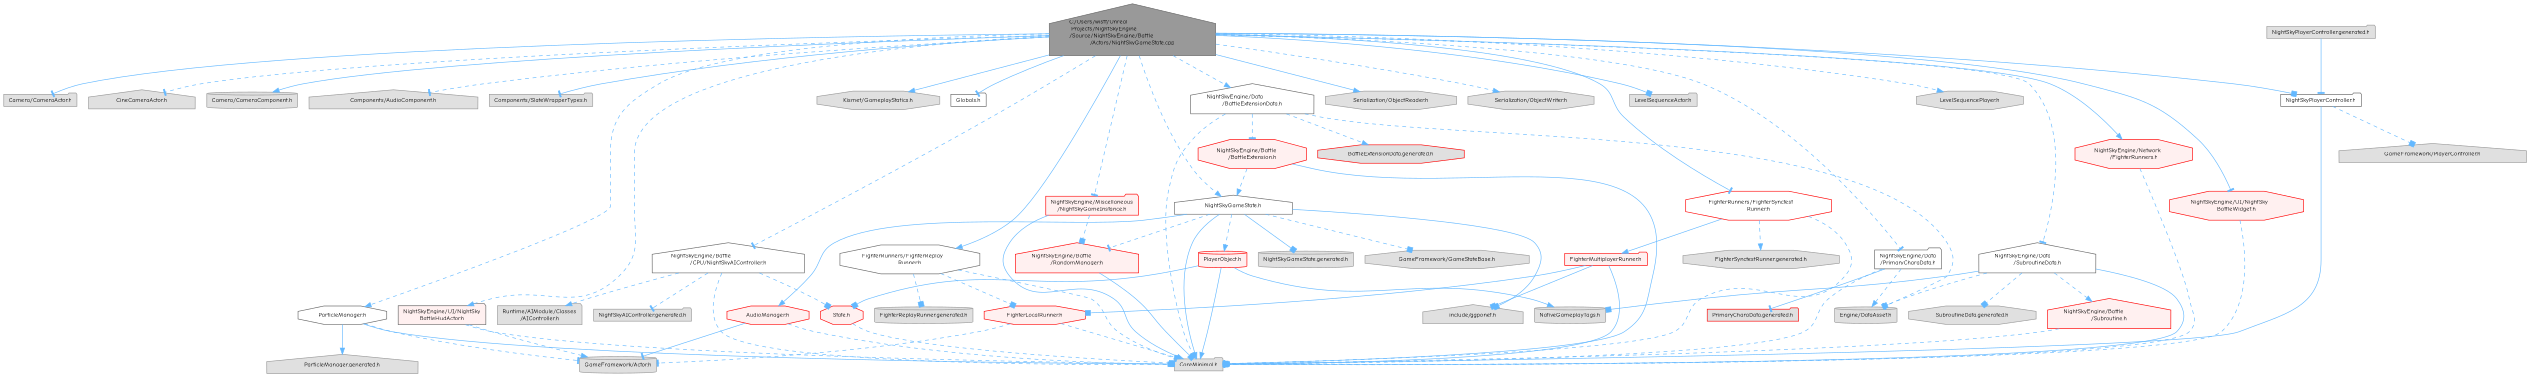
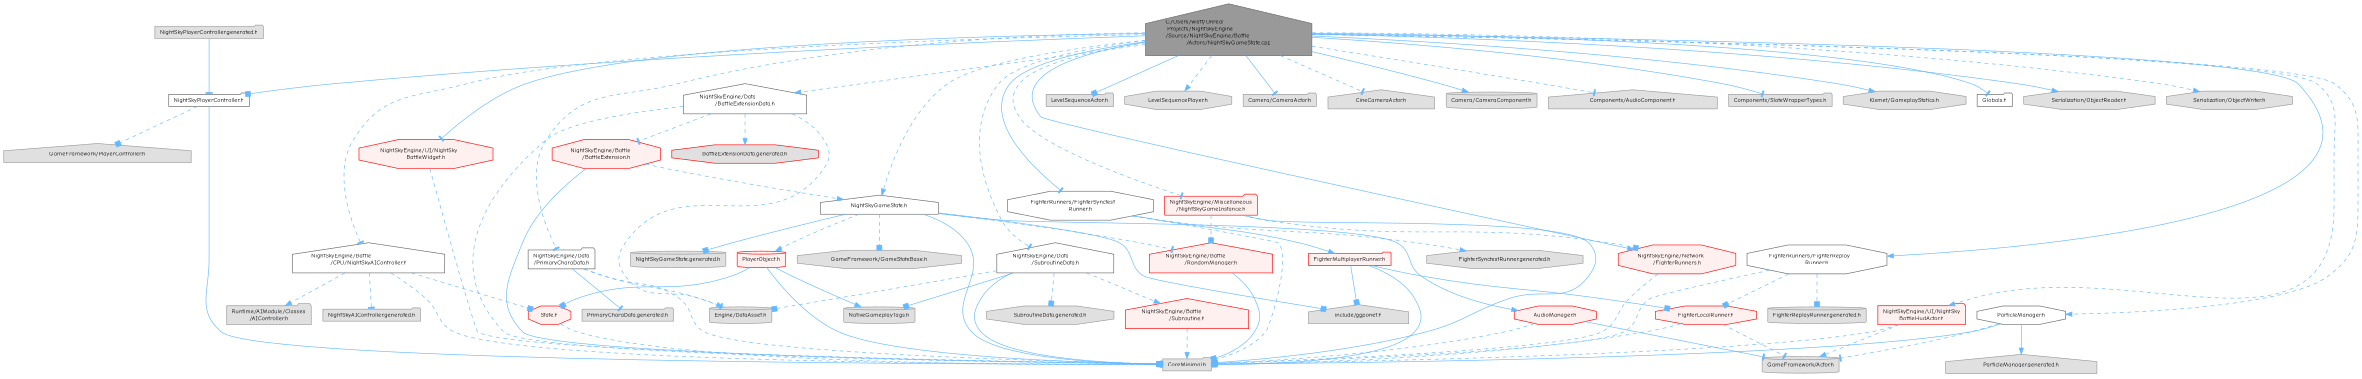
node "FighterRunners/FighterSynctest Runner.h": color red -> grey40
edge "NightSkyEngine/Miscellaneous /NightSkyGameInstance.h" -> "NightSkyEngine/Network /FighterRunners.h": added
node "NightSkyEngine/UI/NightSky BattleHudActor.h": color grey40 -> red
node "PrimaryCharaData.generated.h": color red -> grey60
